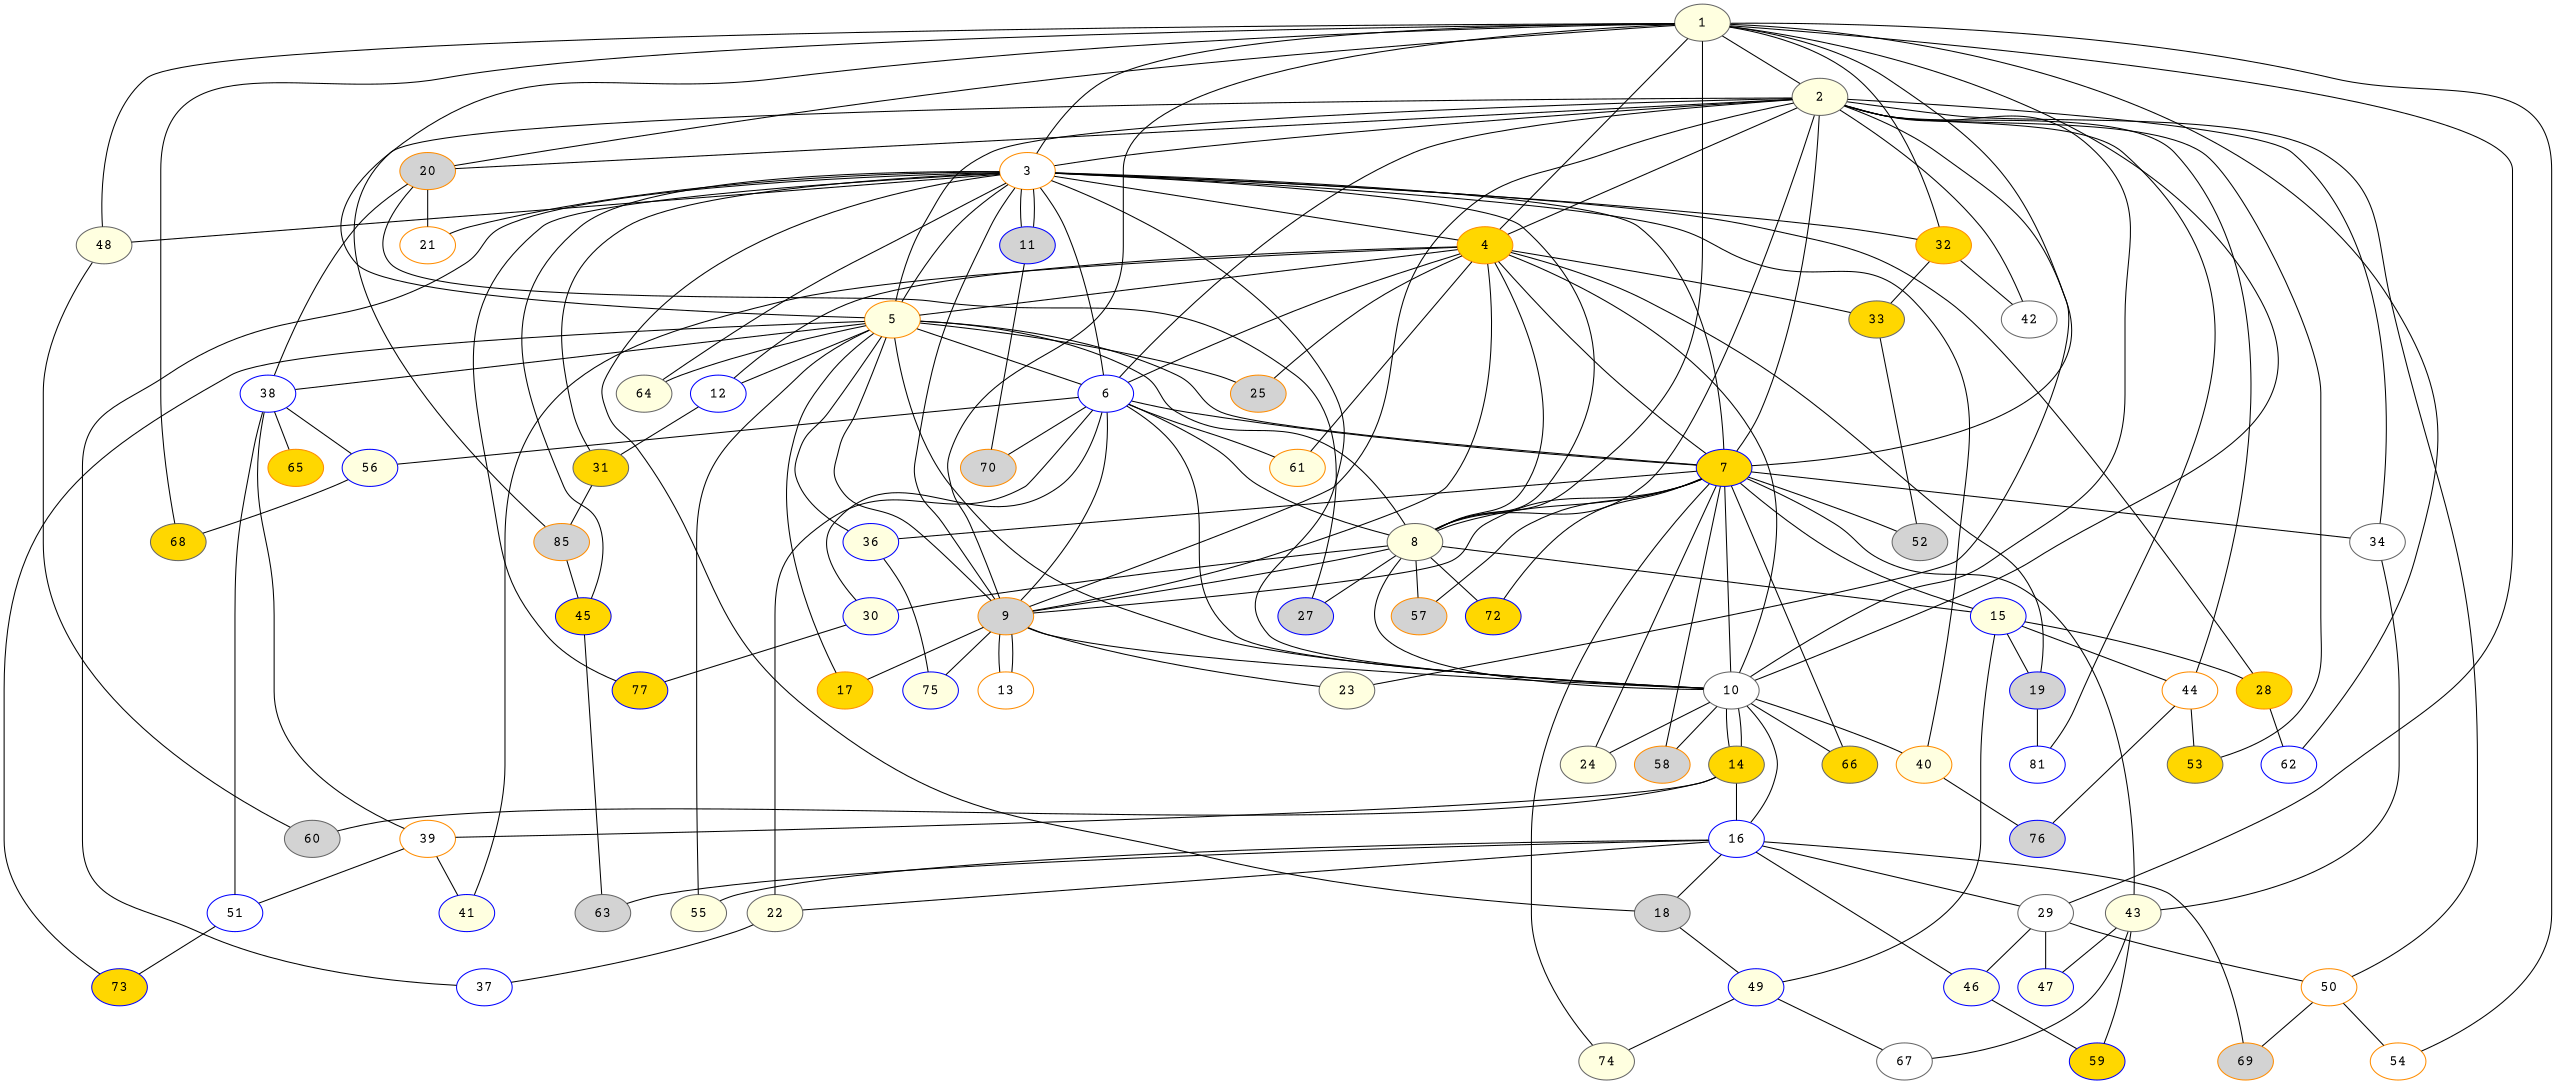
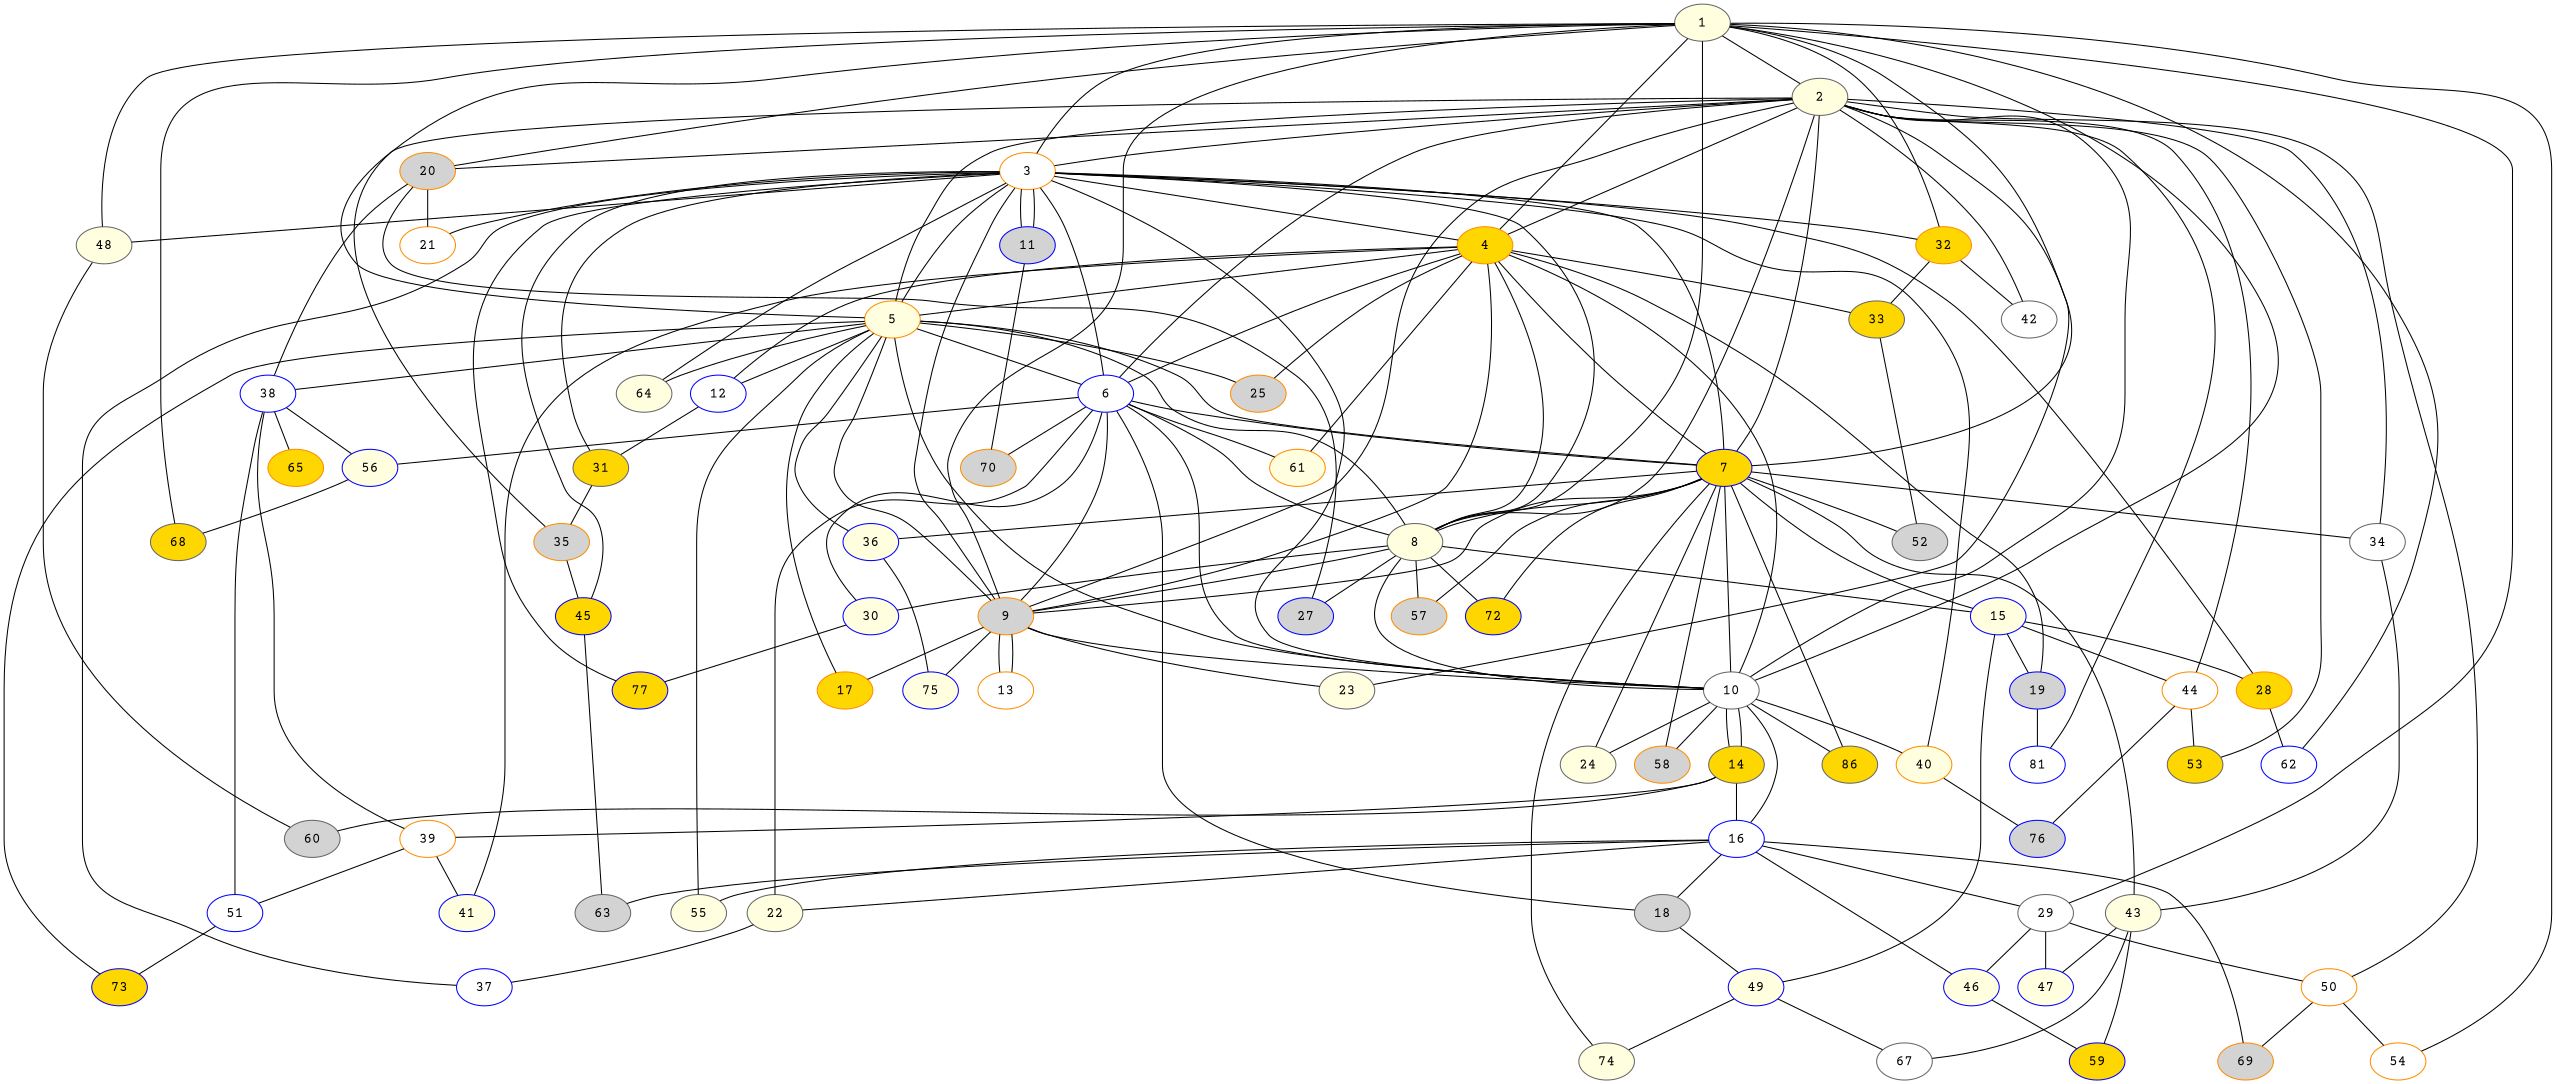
node "85": label "85" -> "35"
edge "3" -- "18": now "6" -- "18"
node "66": label "66" -> "86"
